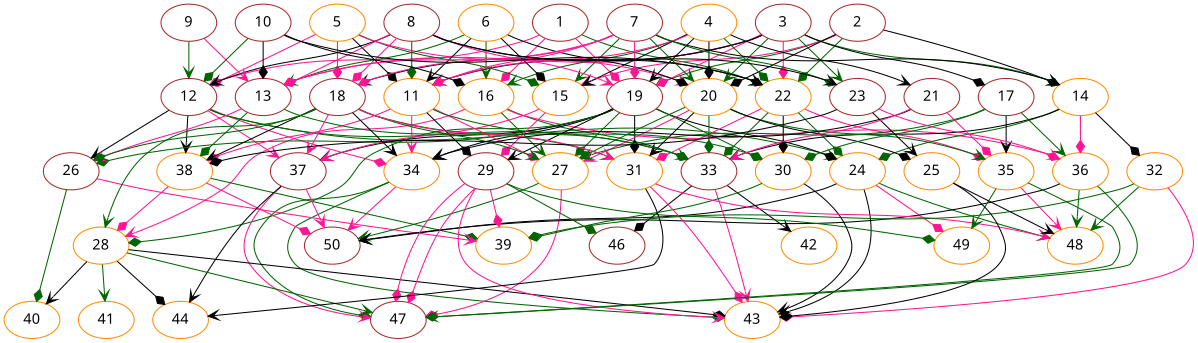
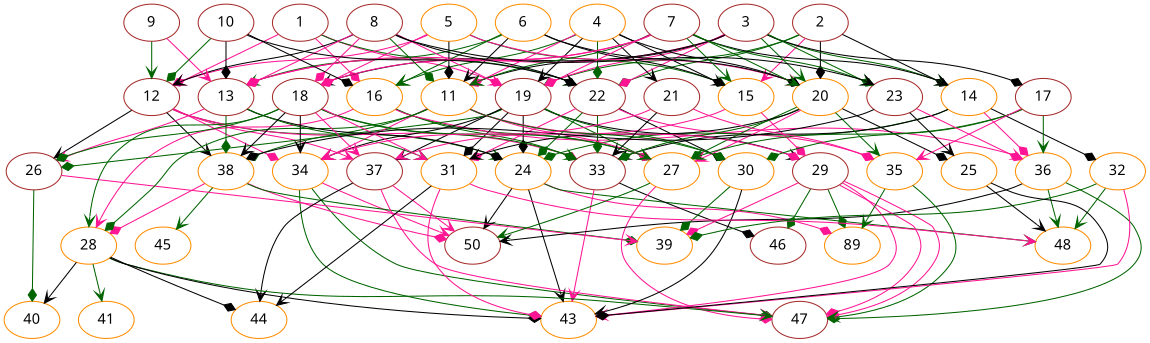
edge "7" -> "11": color deeppink -> darkgreen
edge "1" -> "12": arrowhead diamond -> vee
node "22": color darkorange -> brown
edge "11" -> "29": color black -> deeppink
edge "21" -> "33": color deeppink -> black
edge "11" -> "38": color deeppink -> darkgreen
edge "13" -> "24": added
edge "12" -> "33": color darkgreen -> deeppink
edge "21" -> "34": color black -> deeppink
edge "17" -> "35": color black -> deeppink
edge "19" -> "28": now "11" -> "28"
edge "35" -> "48": removed
node "45": added
node "42": removed
node "49": label "49" -> "89"
